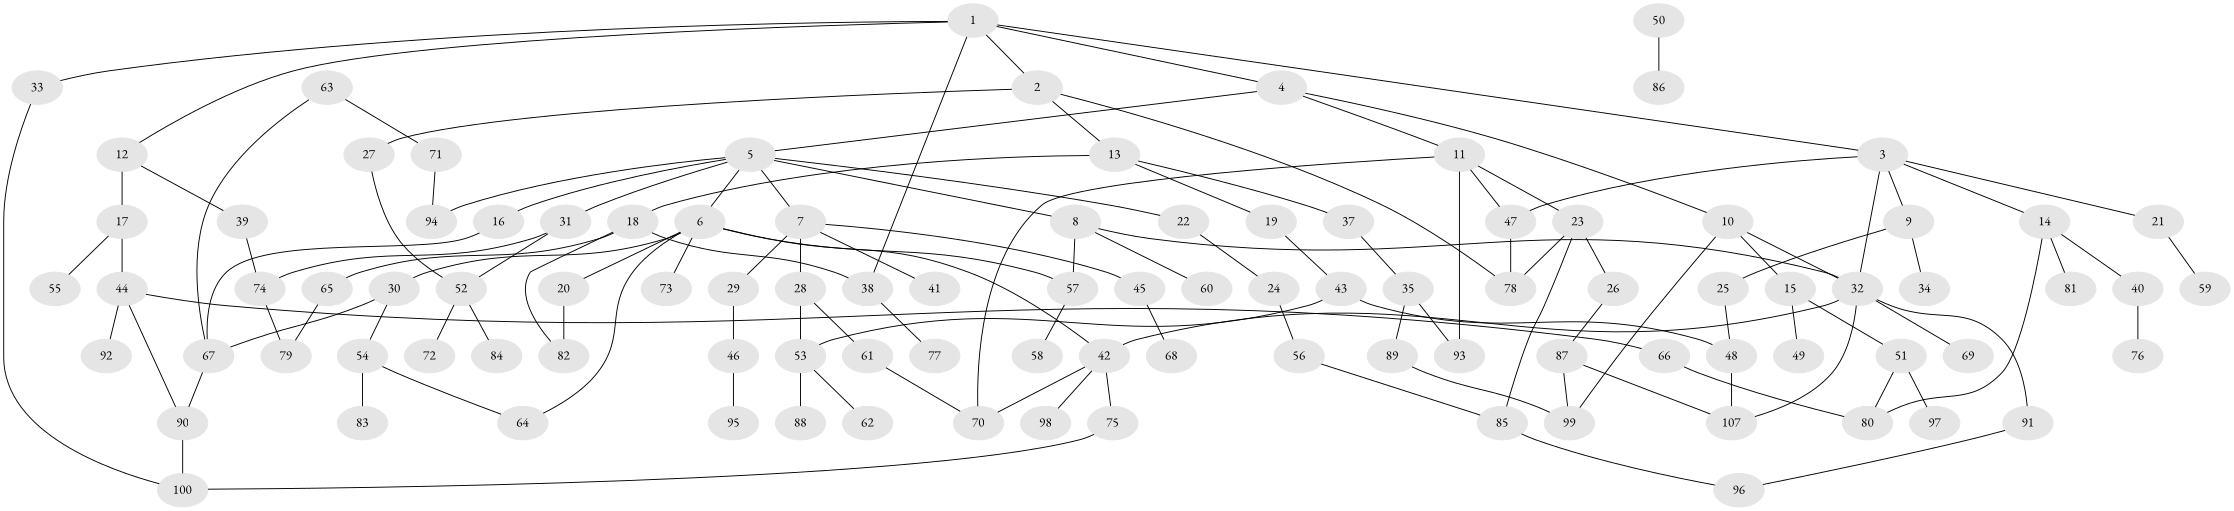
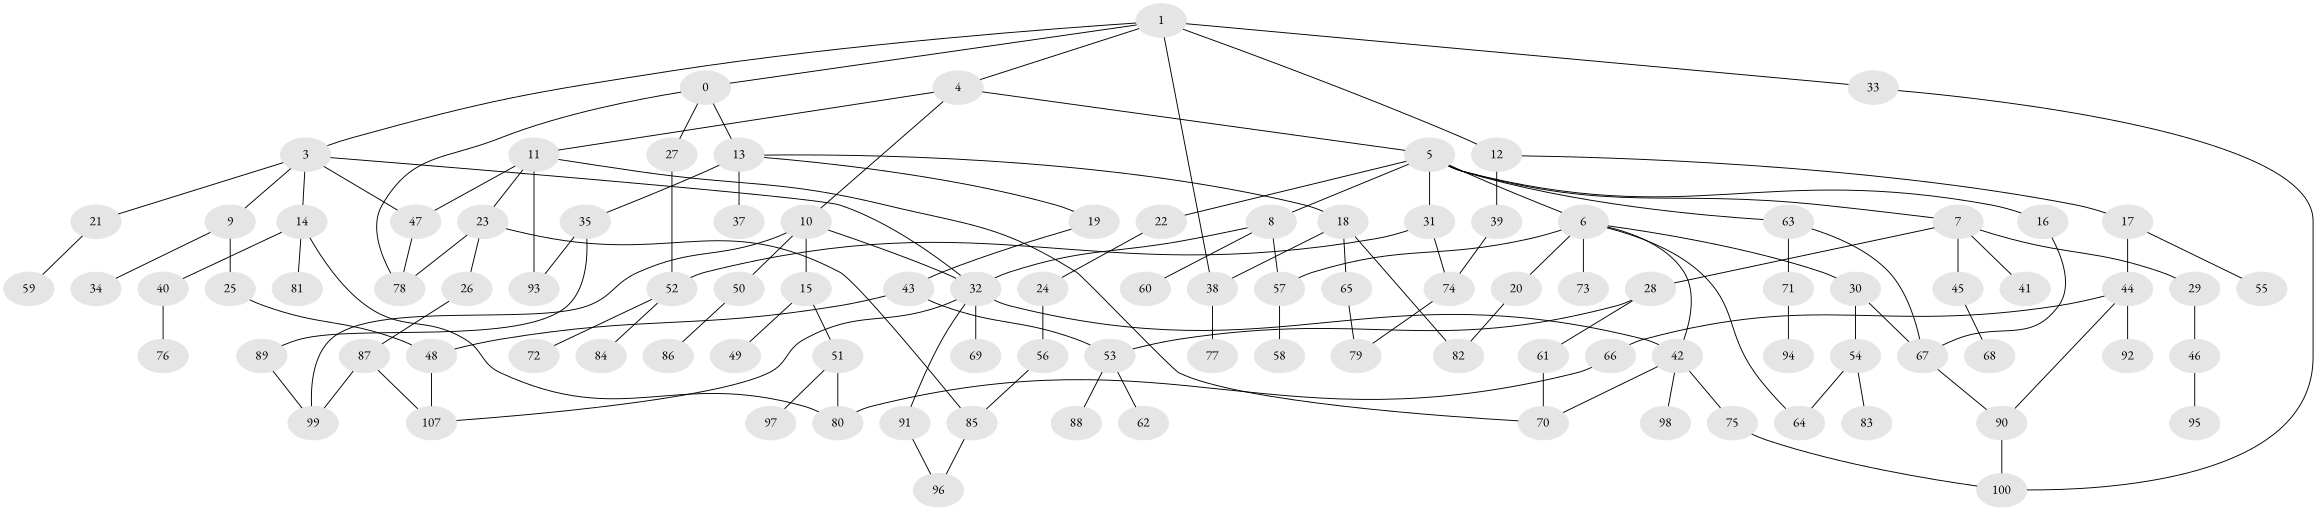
node "2": label "2" -> "0"
edge "5" -- "94": now "5" -- "63"
edge "10" -- "50": added
edge "37" -- "35": now "13" -- "35"
